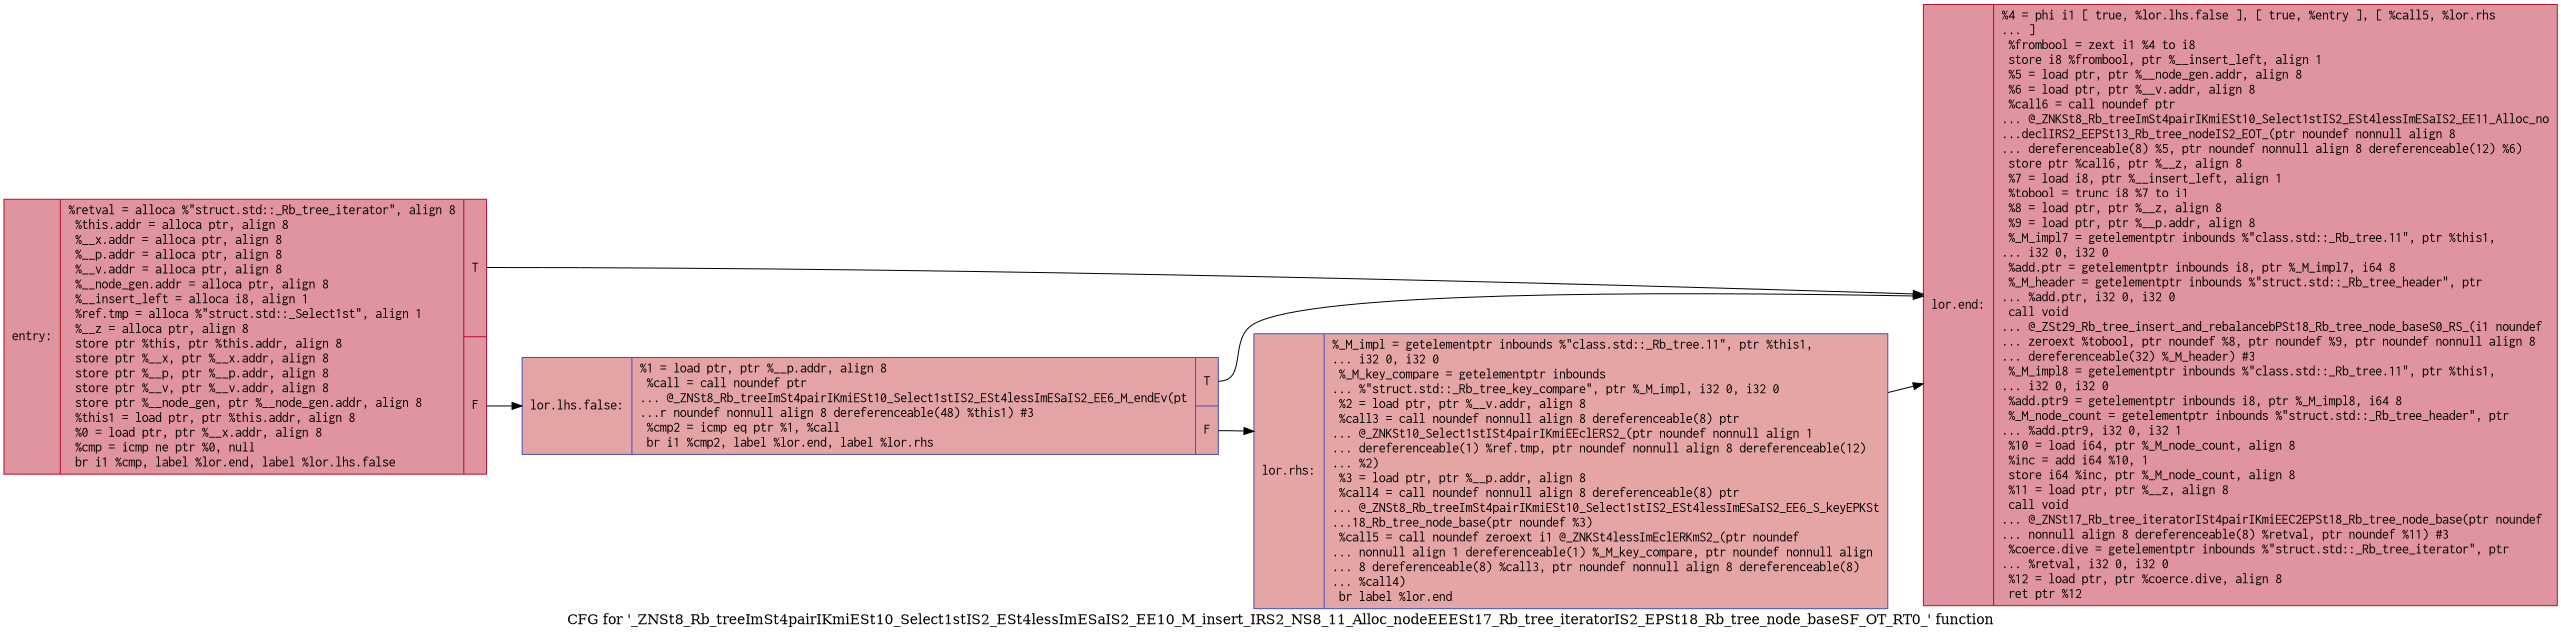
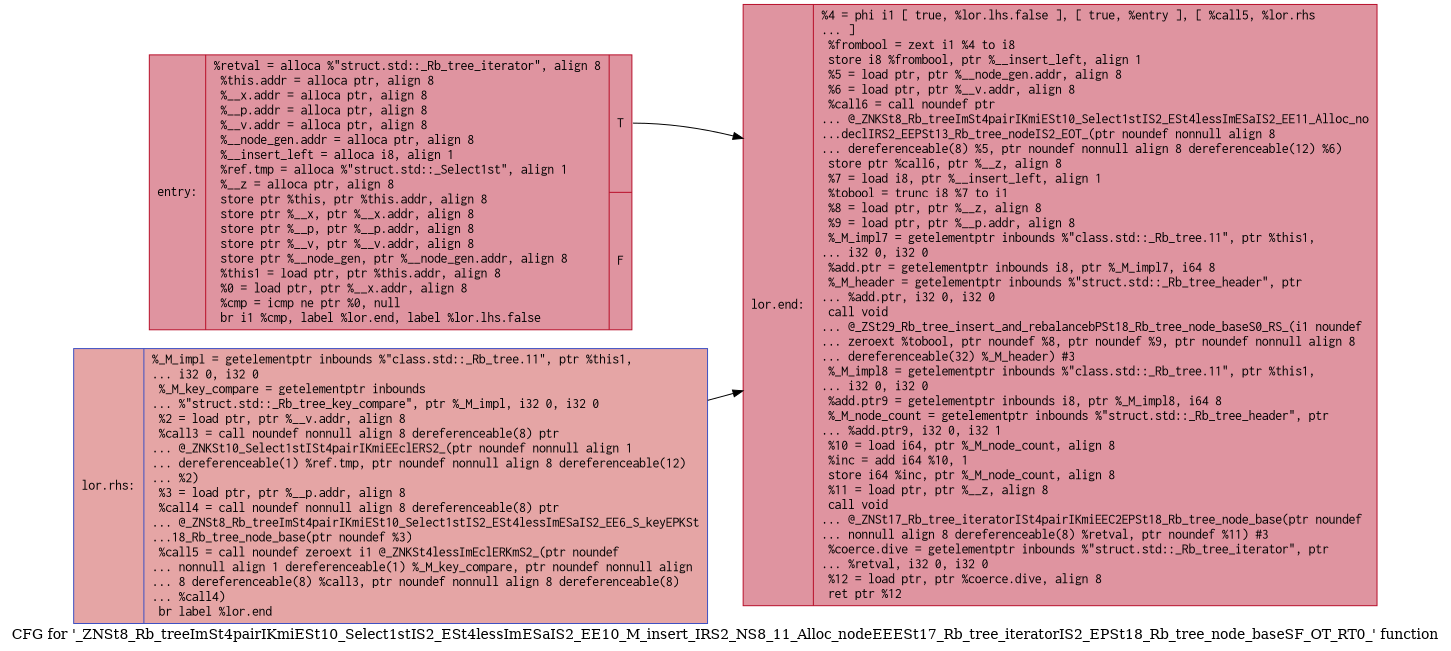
node "lor.lhs.false:": removed
